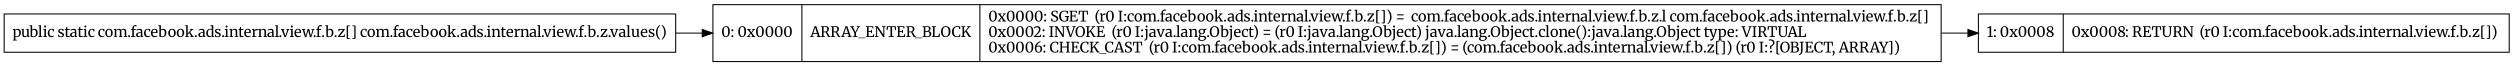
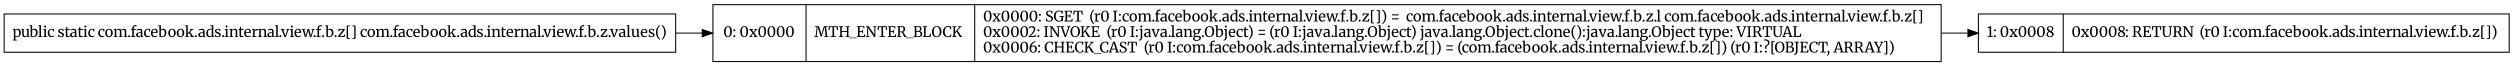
node "0: 0x0000": text "ARRAY_ENTER_BLOCK" -> "MTH_ENTER_BLOCK"
